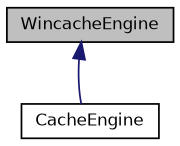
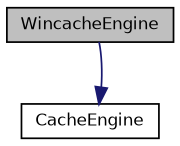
edge "CacheEngine" -> "WincacheEngine": reversed
